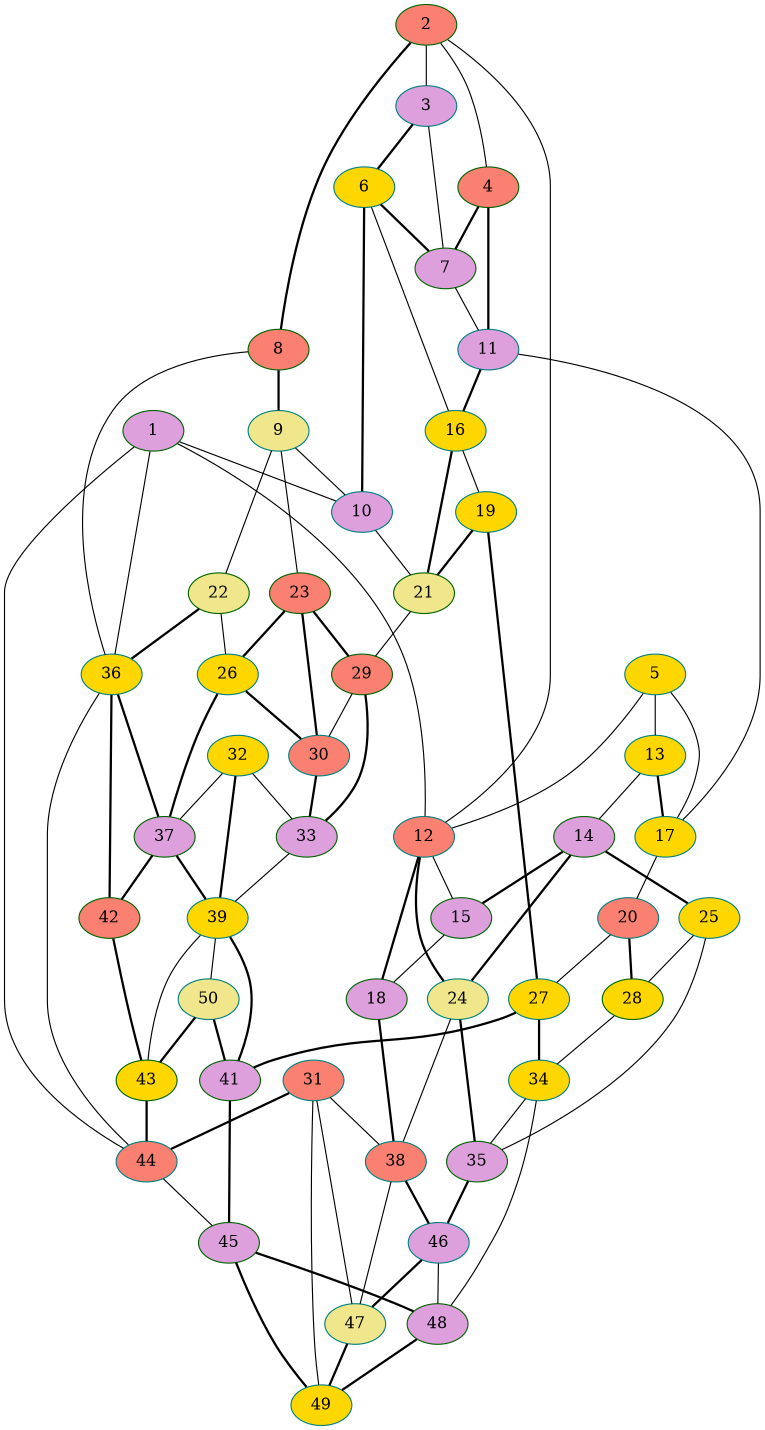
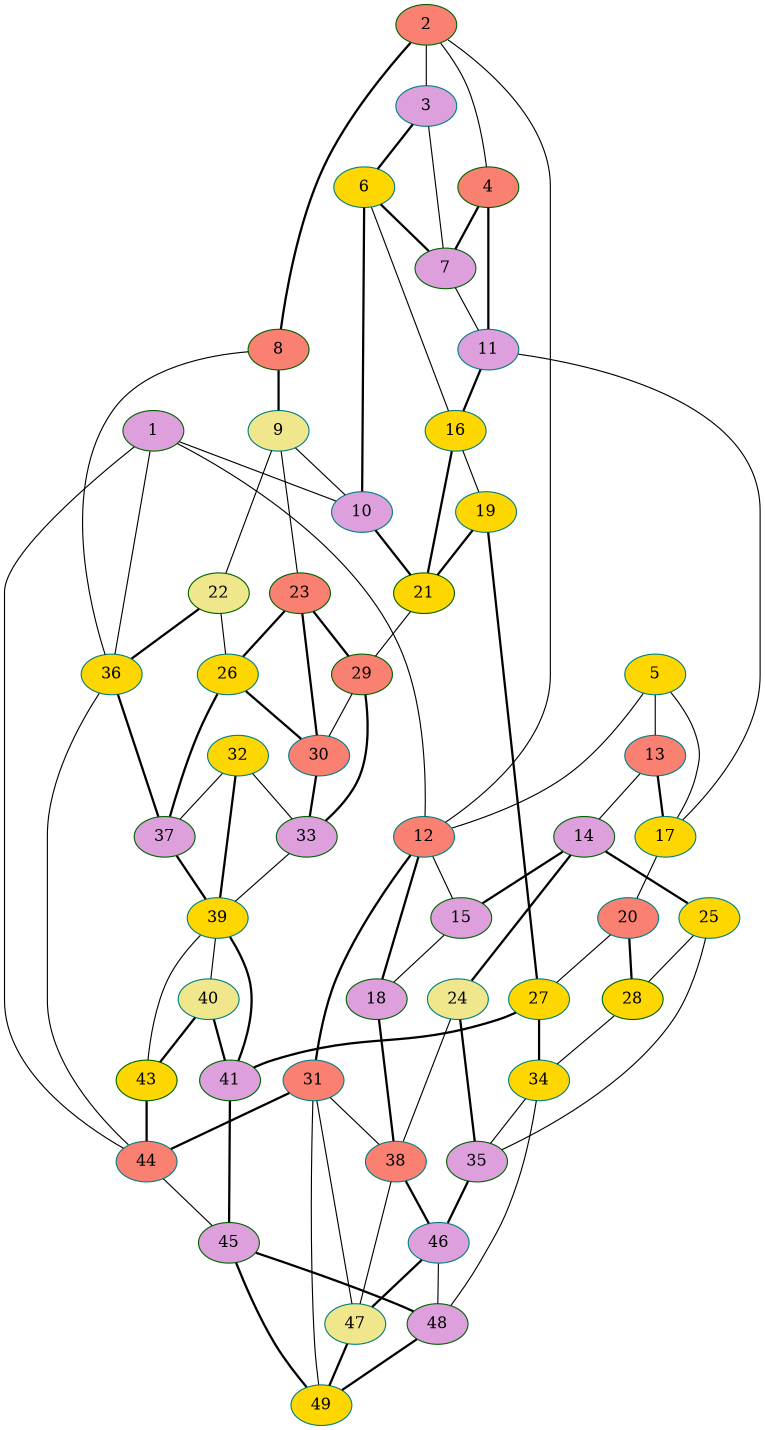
edge "10" -- "21": style solid -> bold
node "21": fillcolor khaki -> gold
node "13": fillcolor gold -> salmon
node "42": removed
edge "12" -- "24": now "12" -- "31"
node "50": label "50" -> "40"
